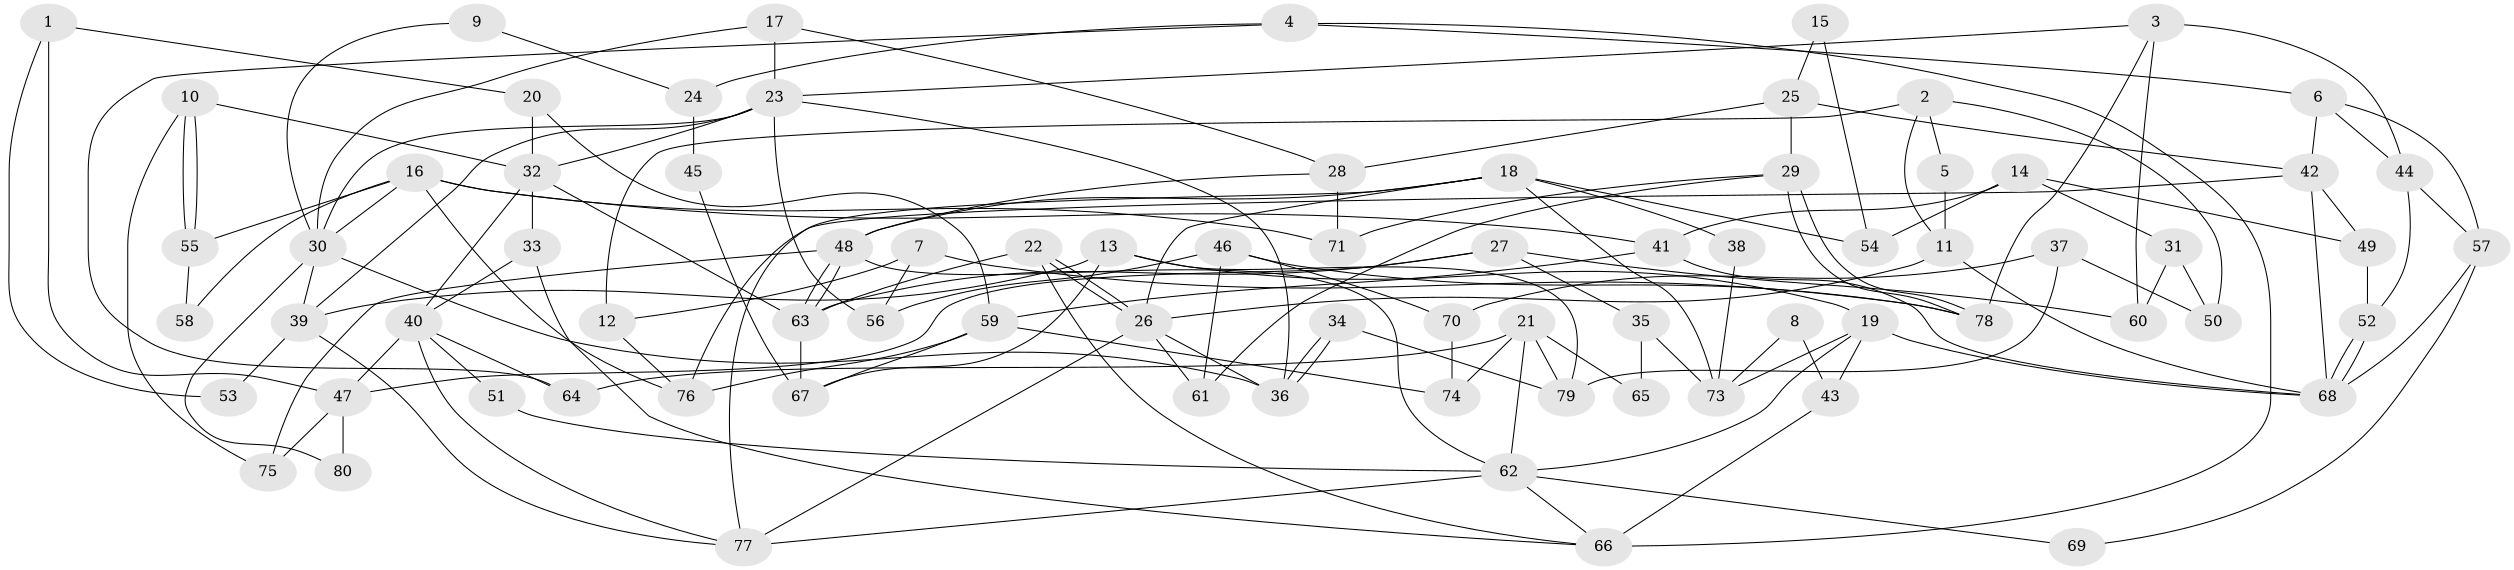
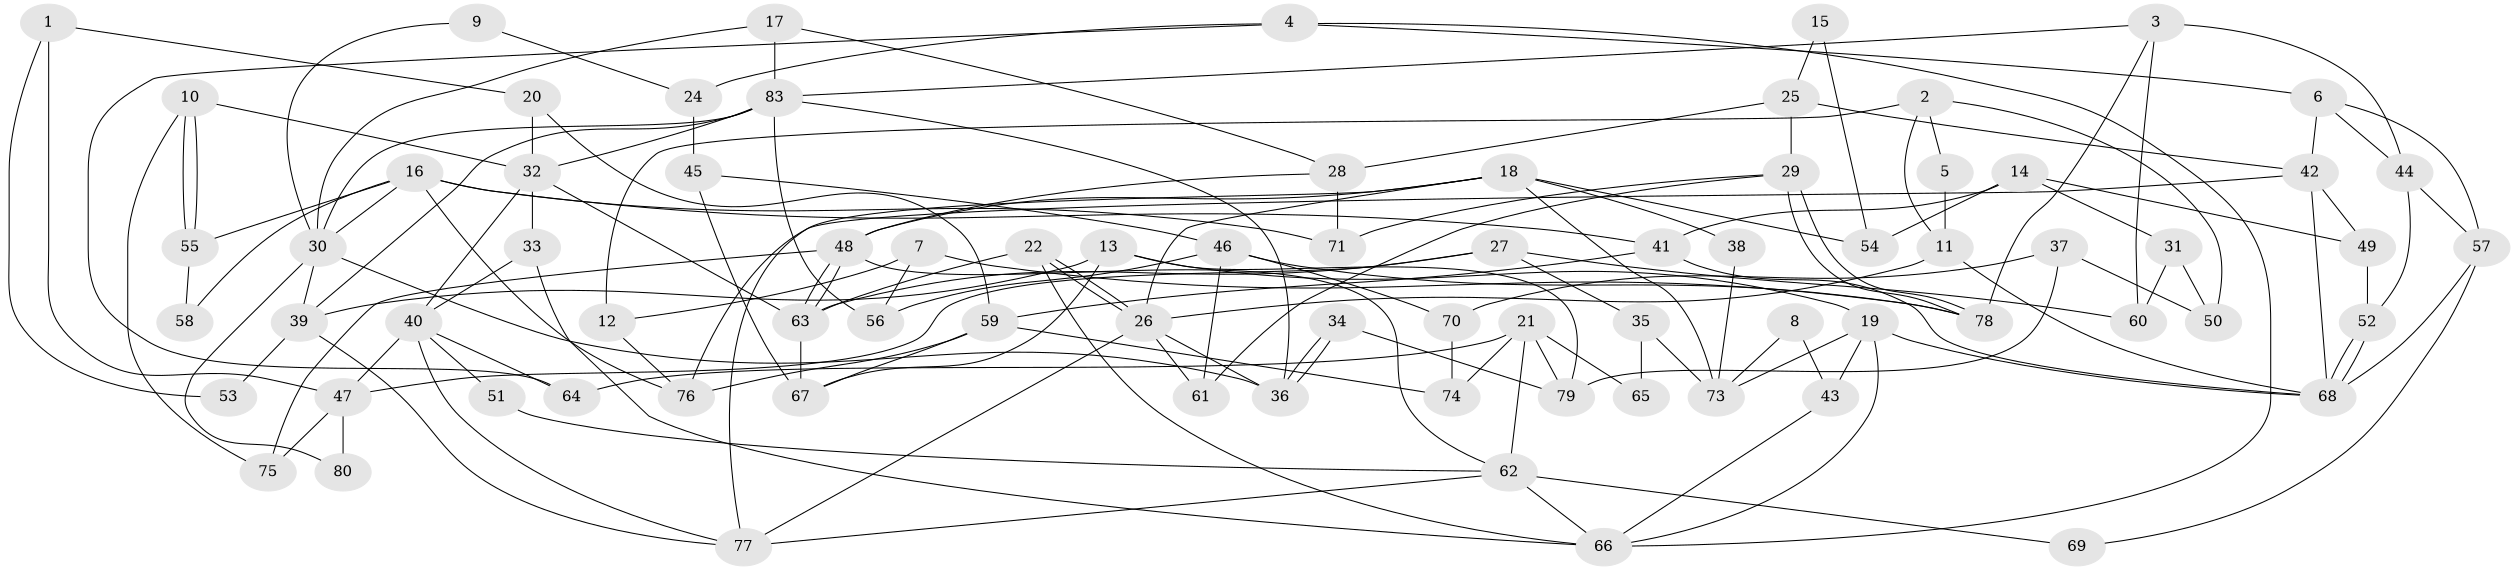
node "23": label "23" -> "83"
edge "45" -- "46": added
edge "19" -- "62": now "19" -- "66"
